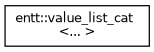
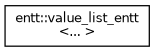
node "entt::value_list_cat <... >": label "entt::value_list_cat <... >" -> "entt::value_list_entt <... >"
